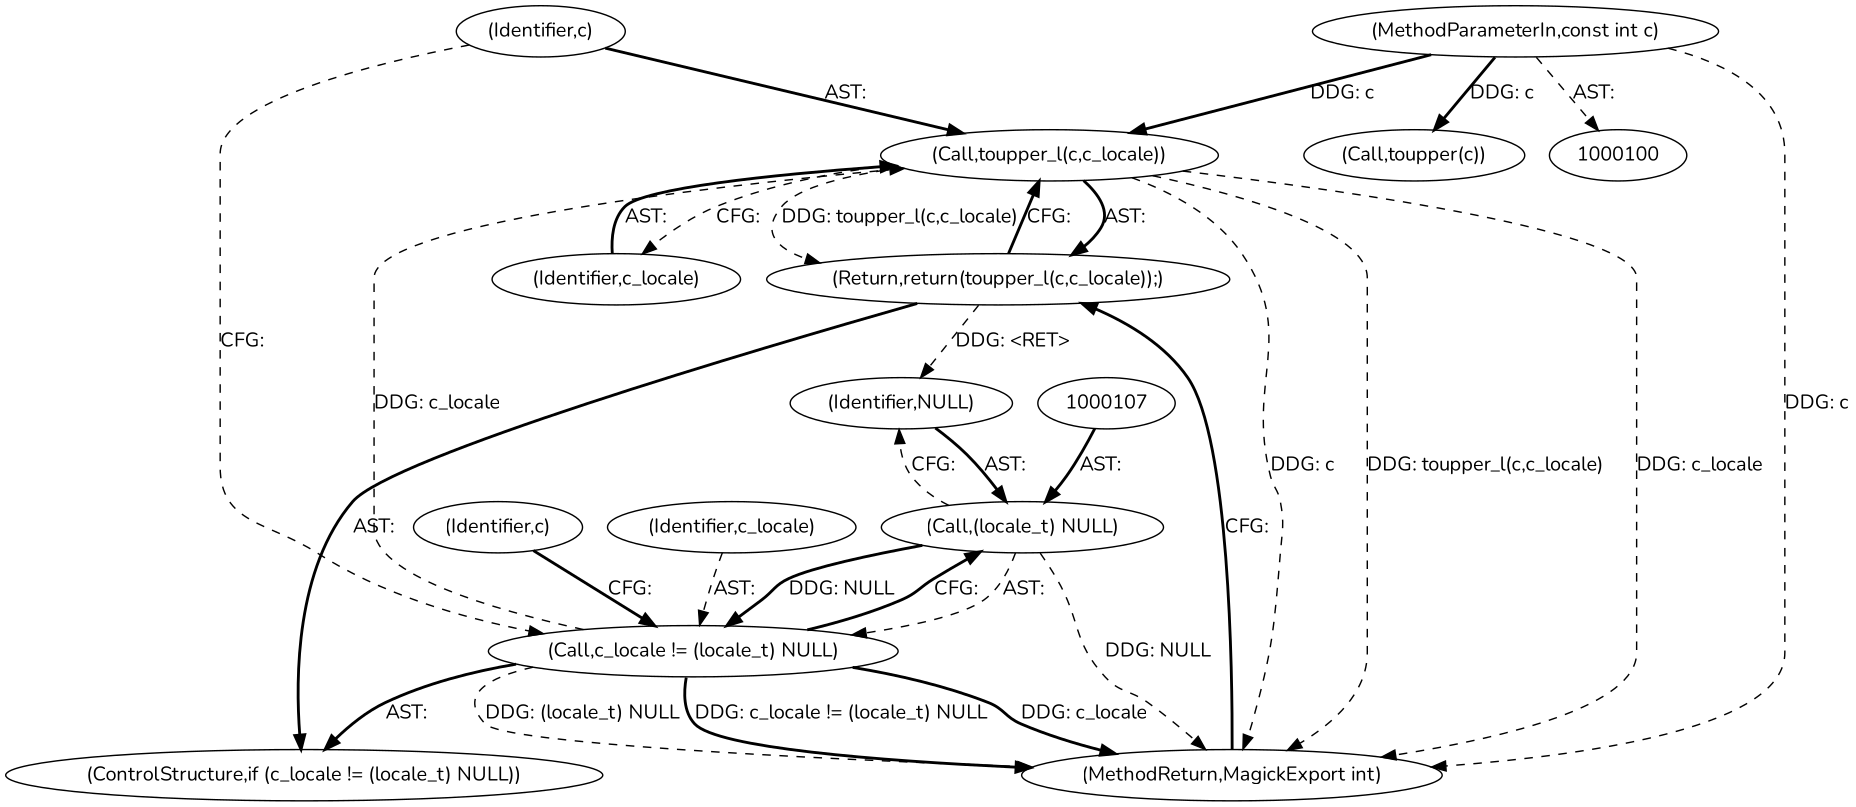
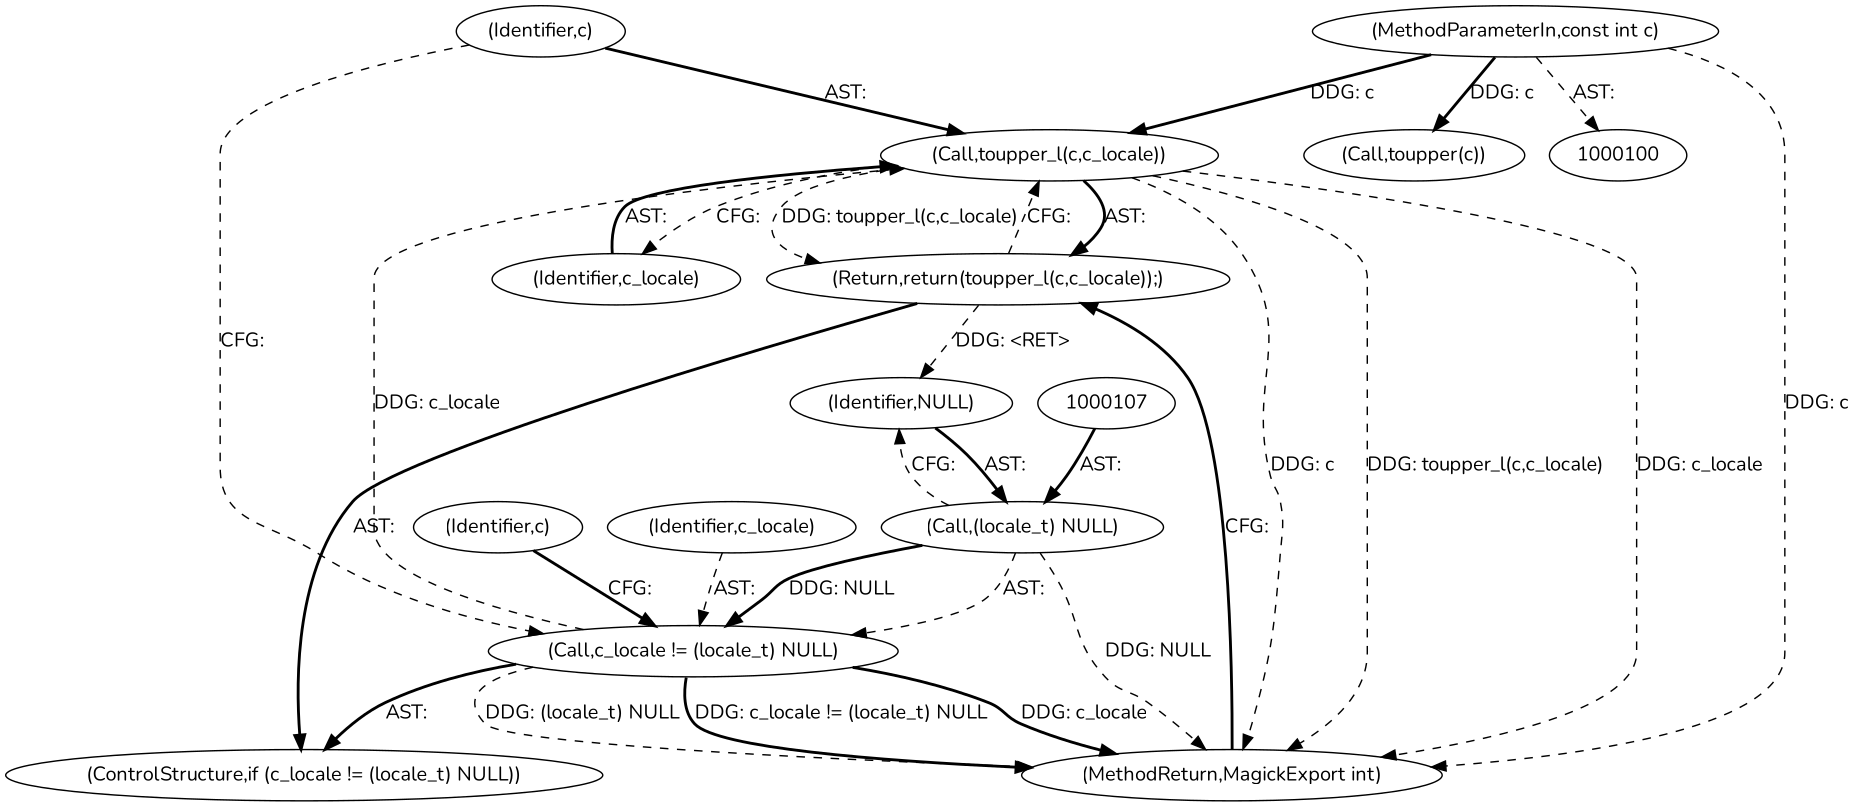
edge "(Return,return(toupper_l(c,c_locale));)" -> "(Call,toupper_l(c,c_locale))": style bold -> dashed
edge "(Call,c_locale != (locale_t) NULL)" -> "(Call,(locale_t) NULL)": removed, label "CFG:"
